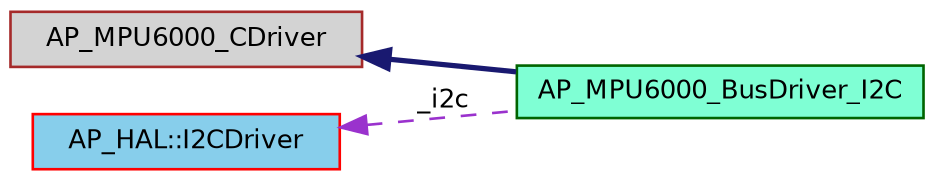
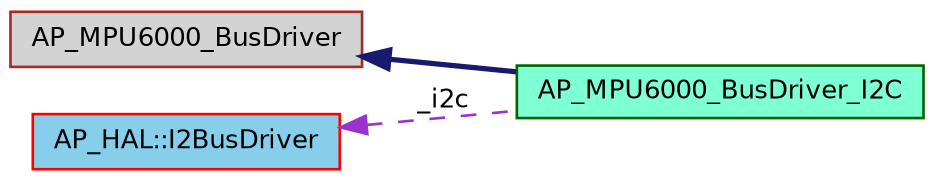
node "AP_MPU6000_CDriver": label "AP_MPU6000_CDriver" -> "AP_MPU6000_BusDriver"
node "AP_HAL::I2CDriver": label "AP_HAL::I2CDriver" -> "AP_HAL::I2BusDriver"
